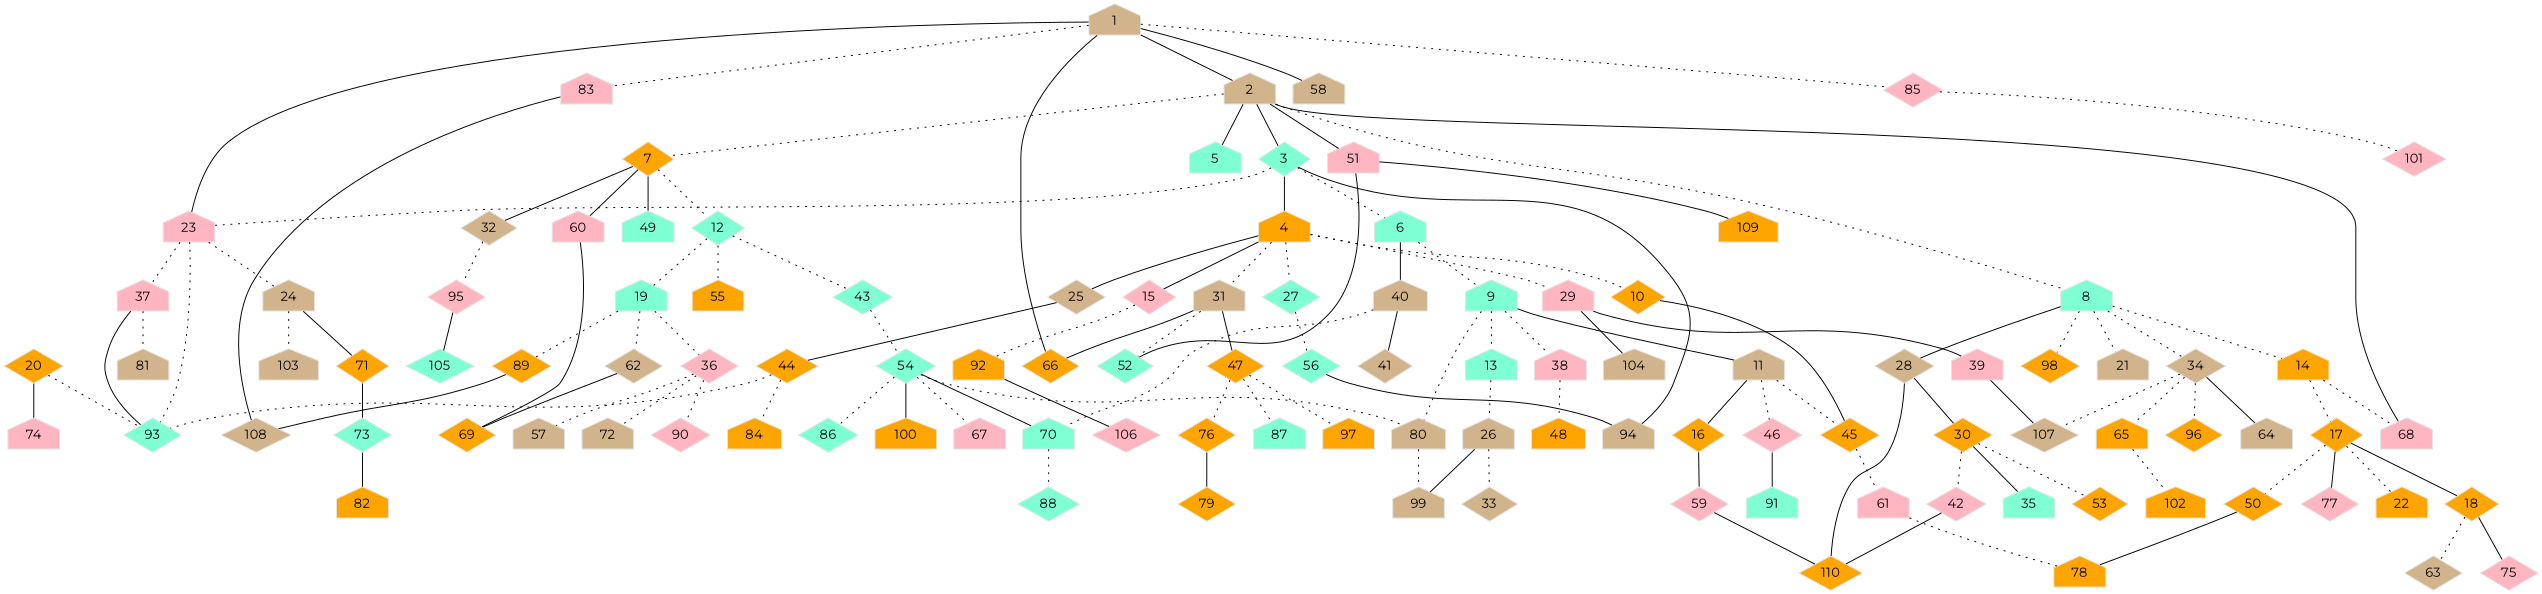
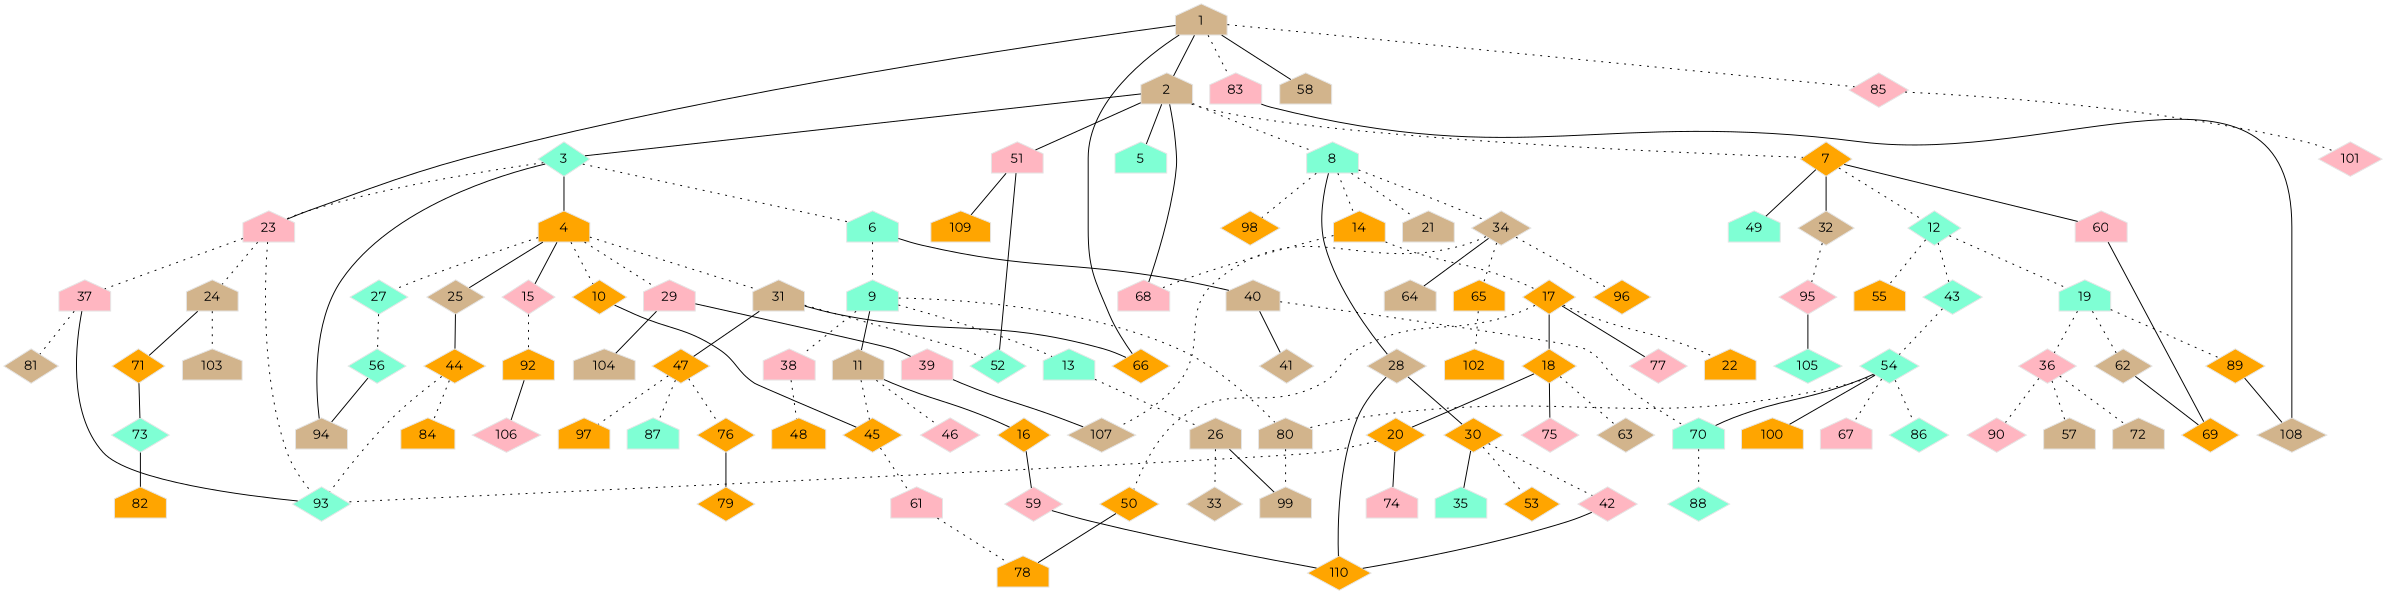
node "81": shape house -> diamond
edge "18" -- "20": added
node "91": removed
